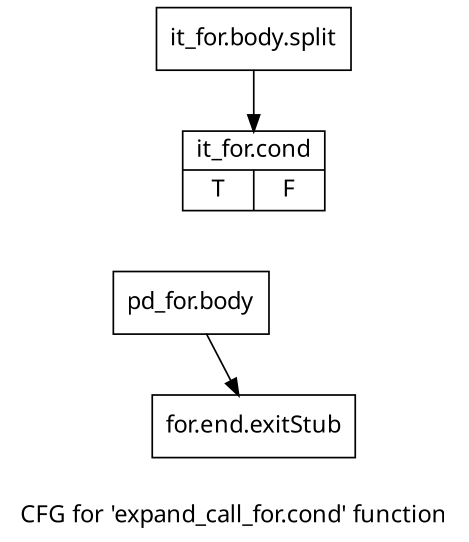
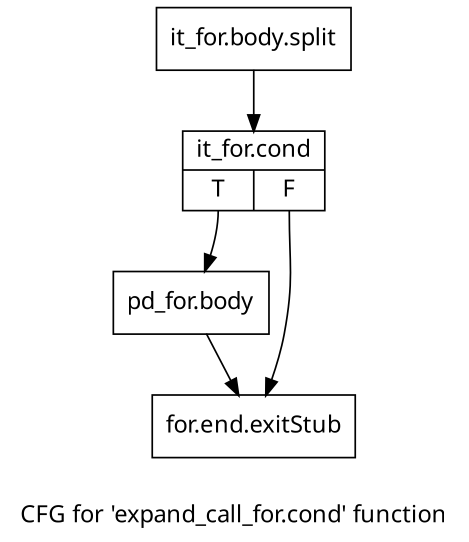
edge "it_for.cond" -> "pd_for.body": added
edge "it_for.cond" -> "for.end.exitStub": added
